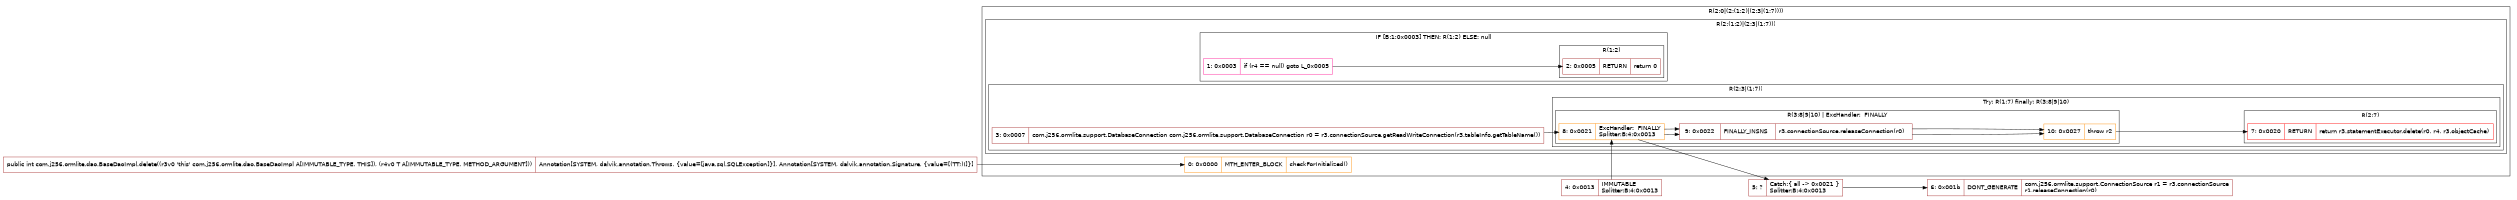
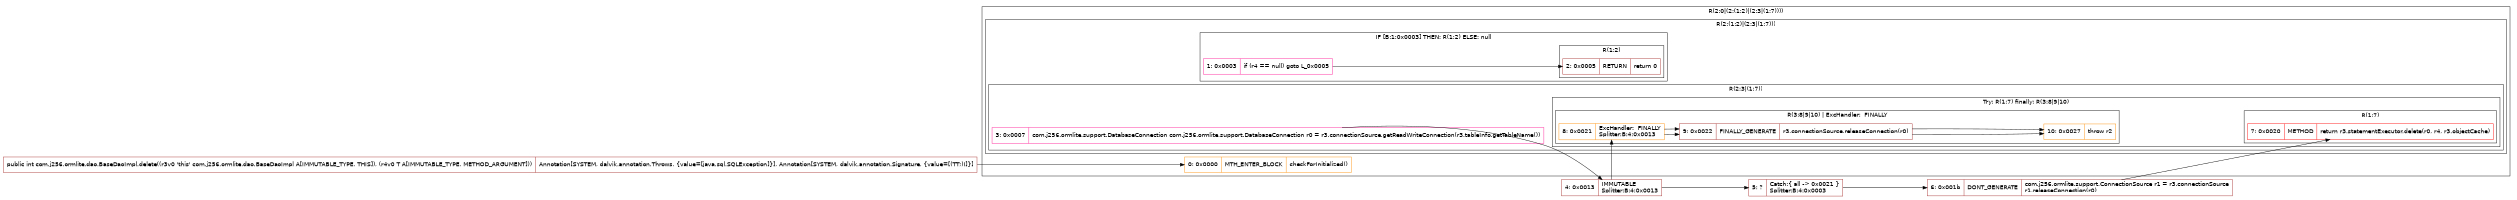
cluster "R(2:7)": label "R(2:7)" -> "R(1:7)"
node "9: 0x0022": text "FINALLY_INSNS" -> "FINALLY_GENERATE"
node "7: 0x0020": text "RETURN" -> "METHOD"
edge "3: 0x0007" -> "8: 0x0021": now "3: 0x0007" -> "4: 0x0013"
edge "10: 0x0027" -> "7: 0x0020": now "6: 0x001b" -> "7: 0x0020"
node "3: 0x0007": color brown -> deeppink
edge "8: 0x0021" -> "5: ?": now "4: 0x0013" -> "5: ?"
node "5: ?": text "Splitter:B:4:0x0013" -> "Splitter:B:4:0x0003"
